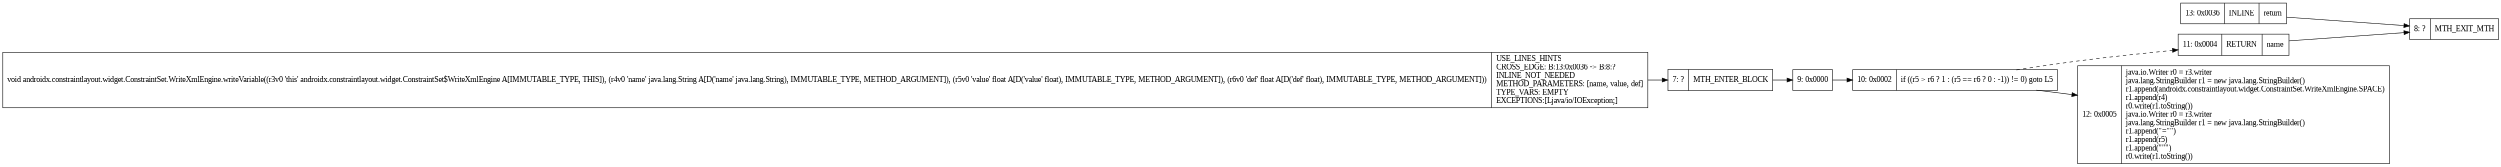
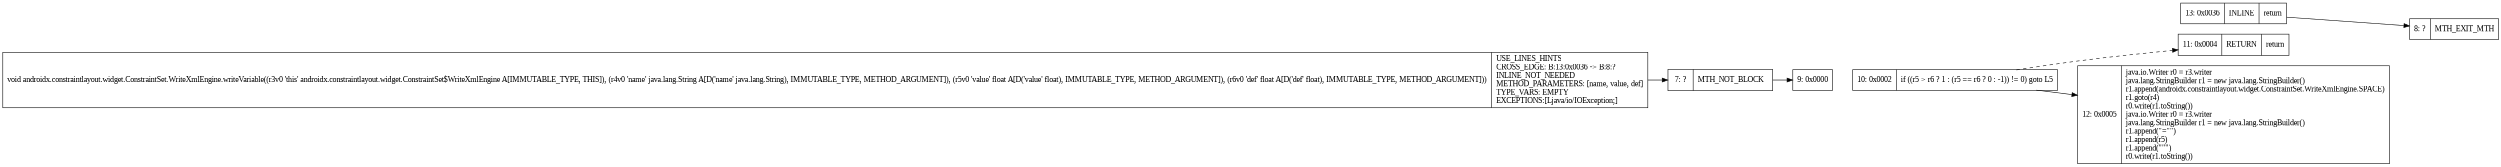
edge "11: 0x0004" -> "8: ?": removed
node "11: 0x0004": text "name" -> "return"
node "7: ?": text "MTH_ENTER_BLOCK" -> "MTH_NOT_BLOCK"
edge "9: 0x0000" -> "10: 0x0002": removed
node "12: 0x0005": text "r1.append(r4)" -> "r1.goto(r4)"
